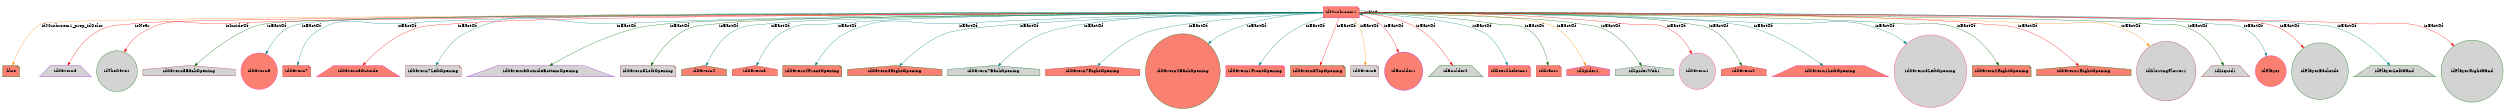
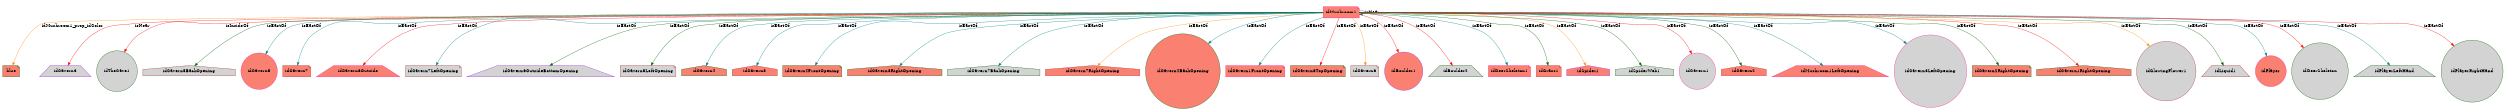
edge "idMushroom1" -> "idCavern7RightOpening": color teal -> darkorange
node "idCavern1LeftOpening": label "idCavern1LeftOpening" -> "idMushroom1LeftOpening"
node "idPlayerBackside": label "idPlayerBackside" -> "idDeerSkeleton"
